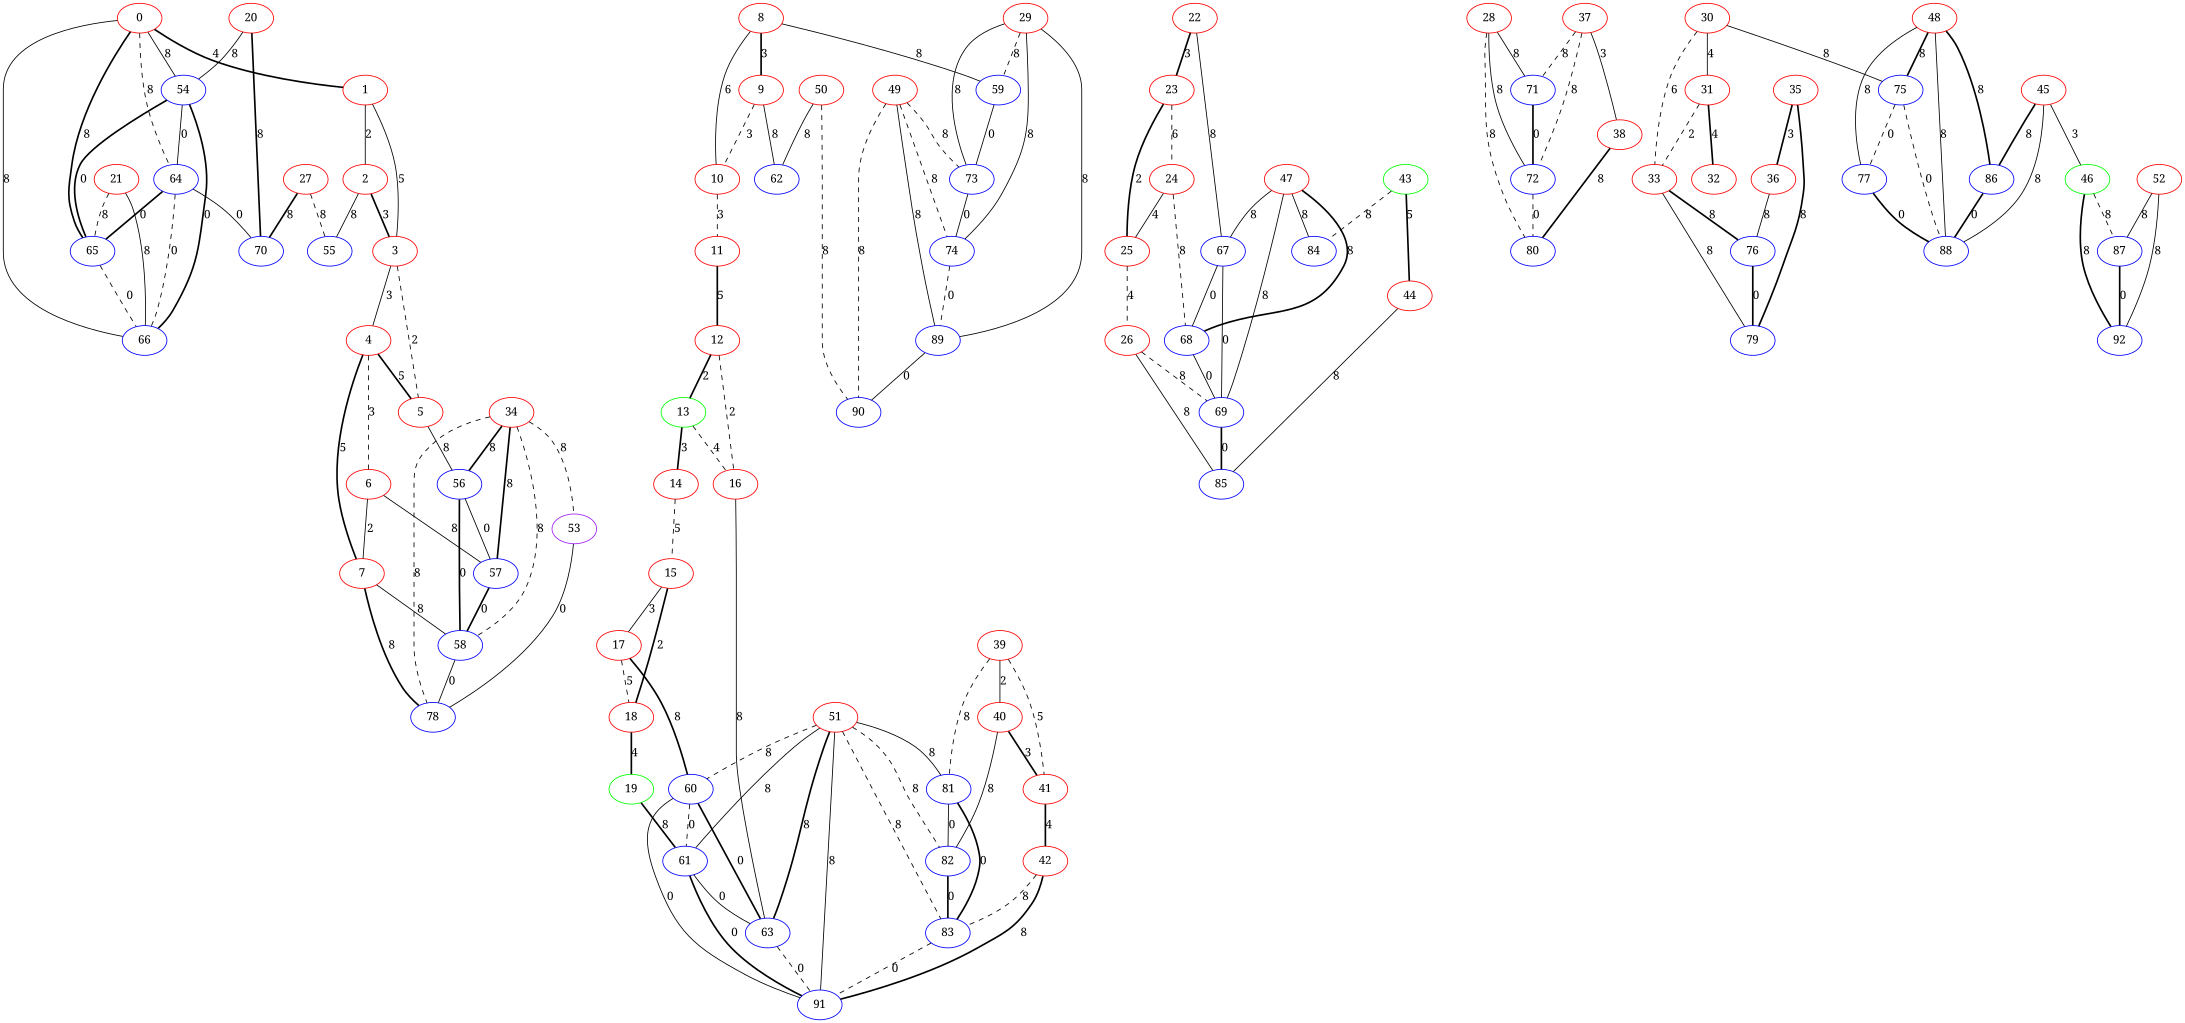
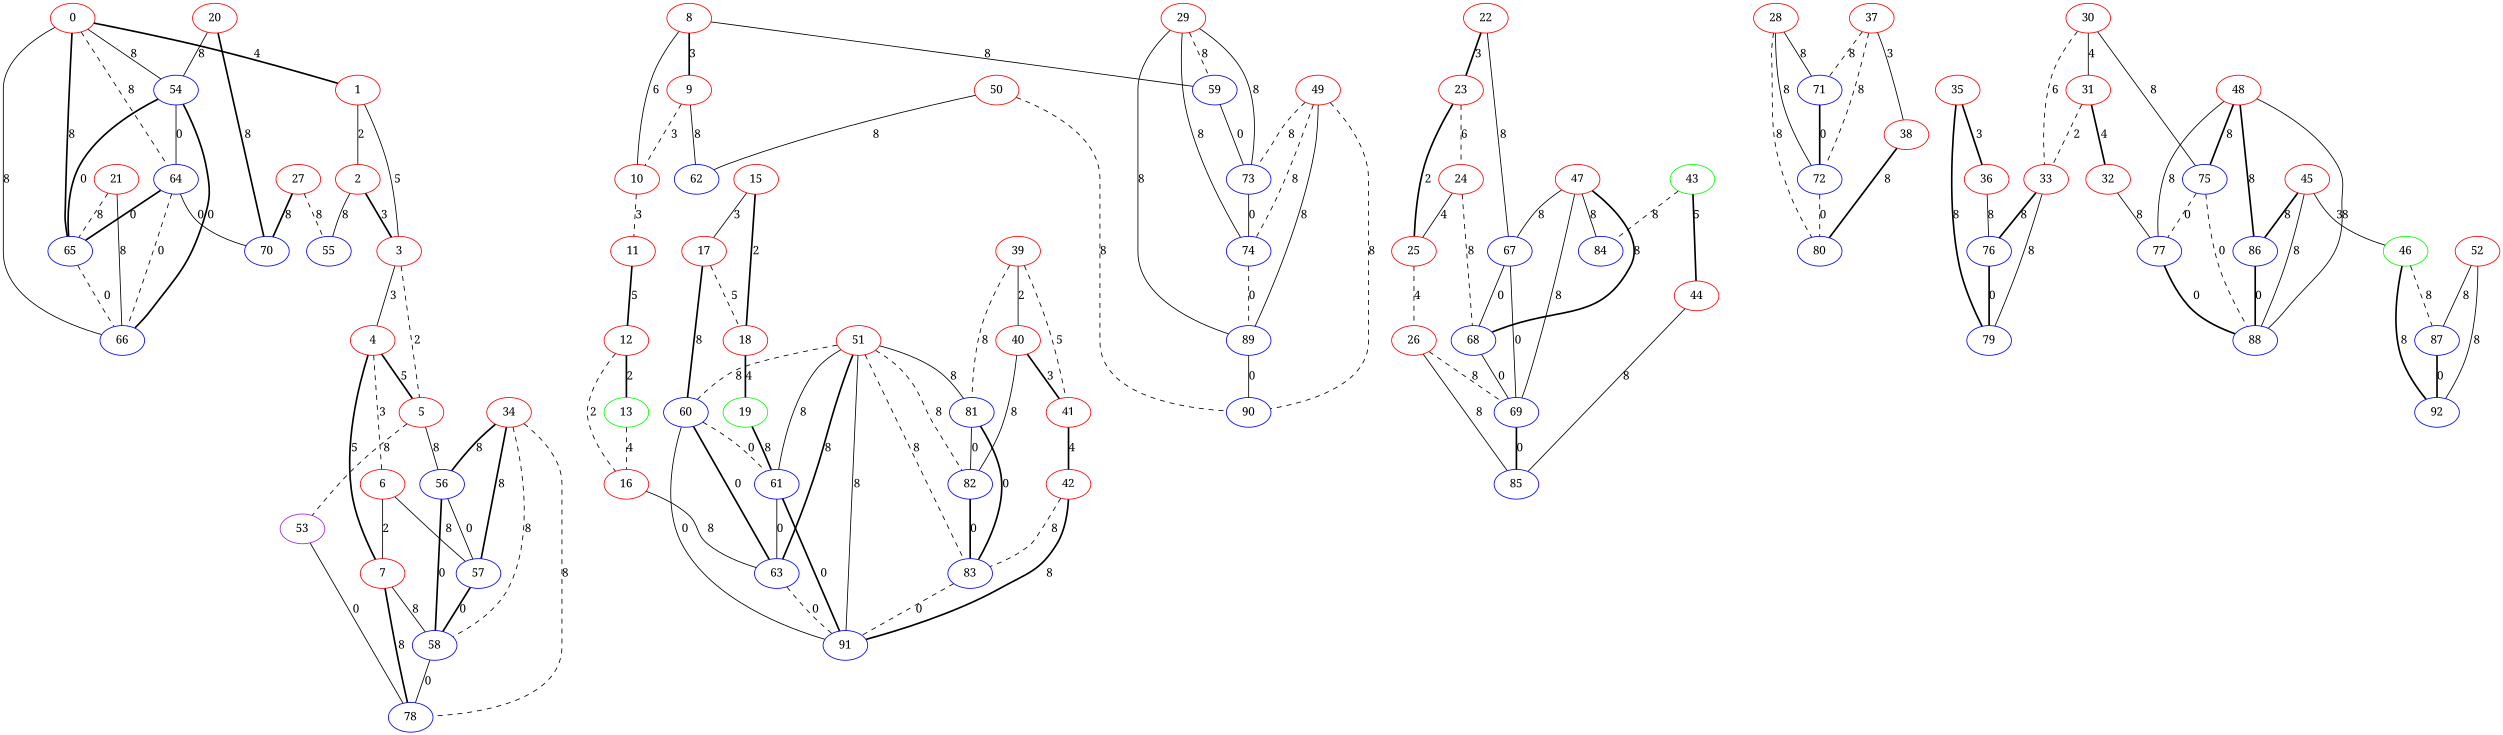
edge "32" -- "77": added, label "8"
edge "34" -- "53": now "5" -- "53"
node "14": removed
